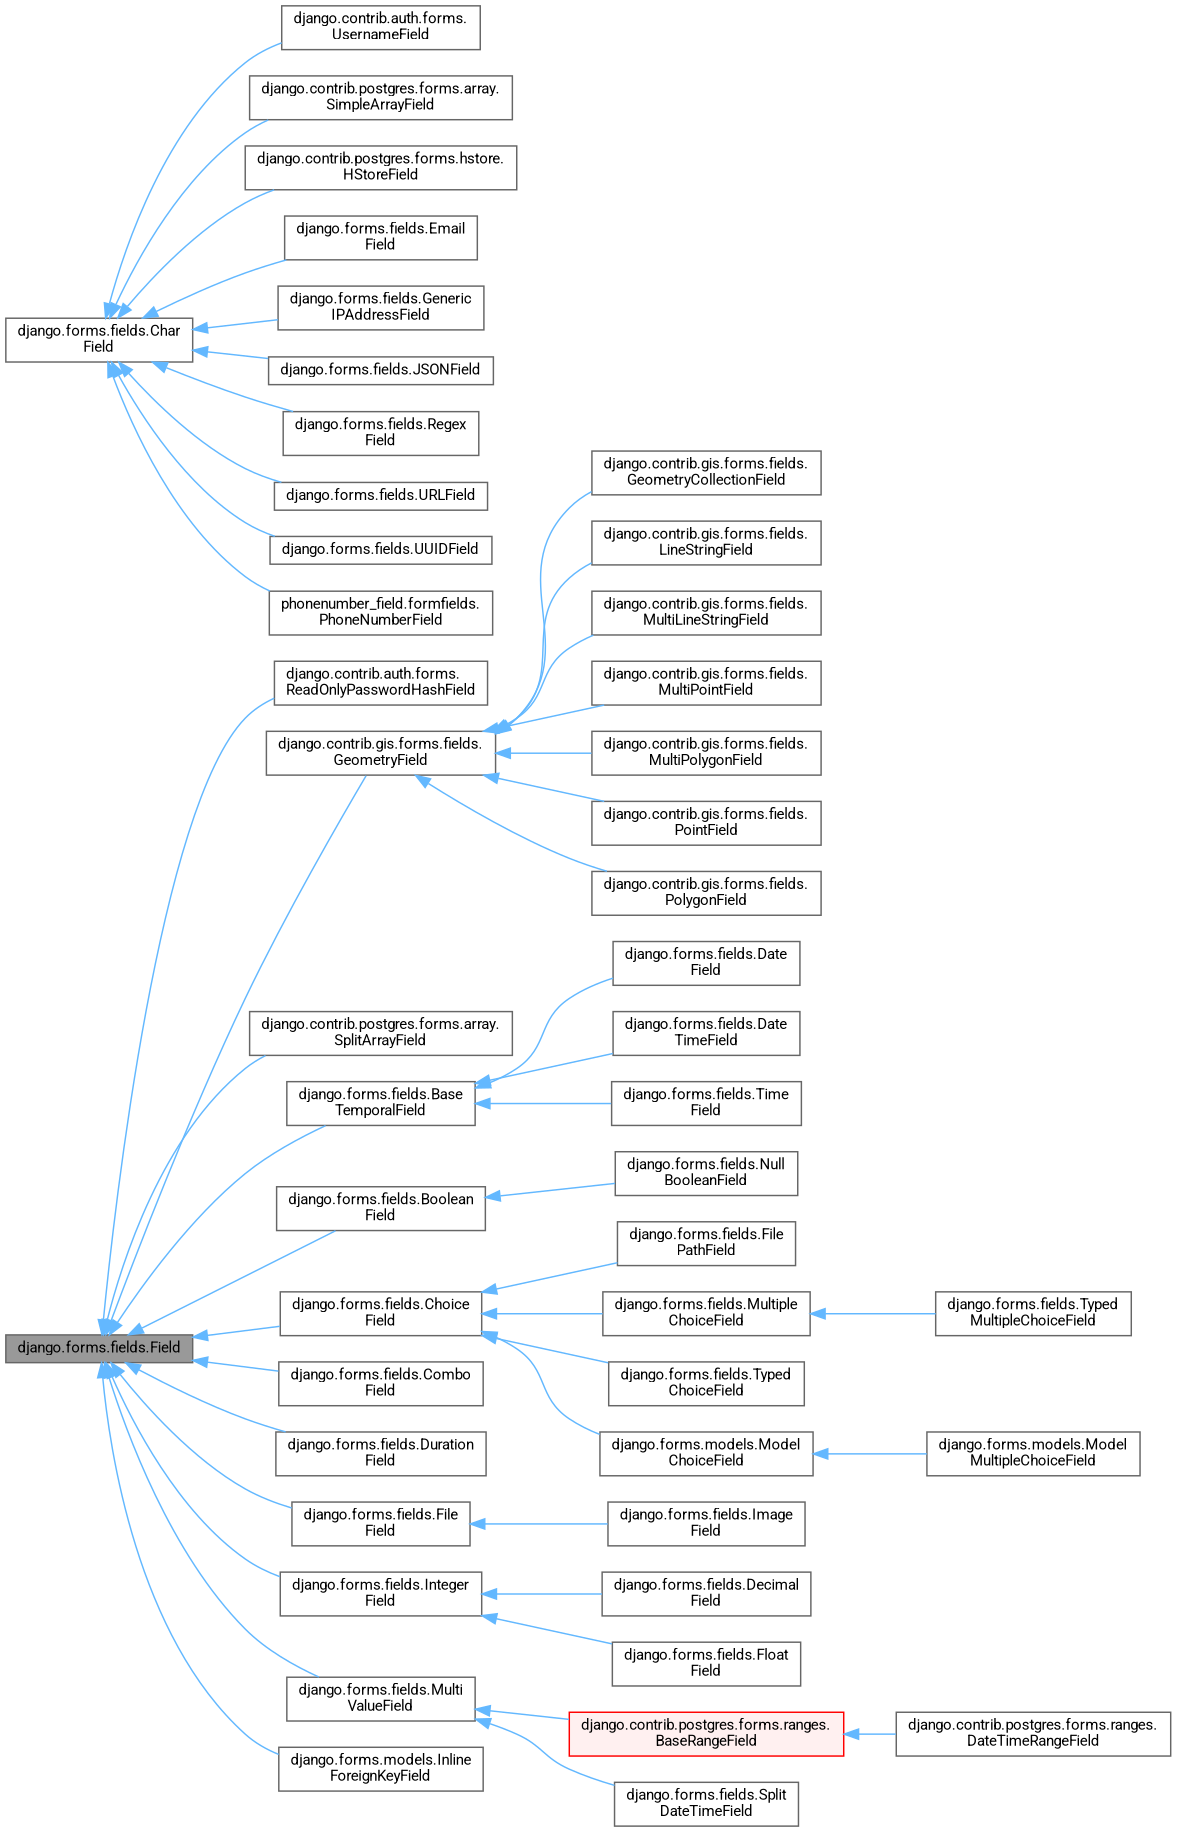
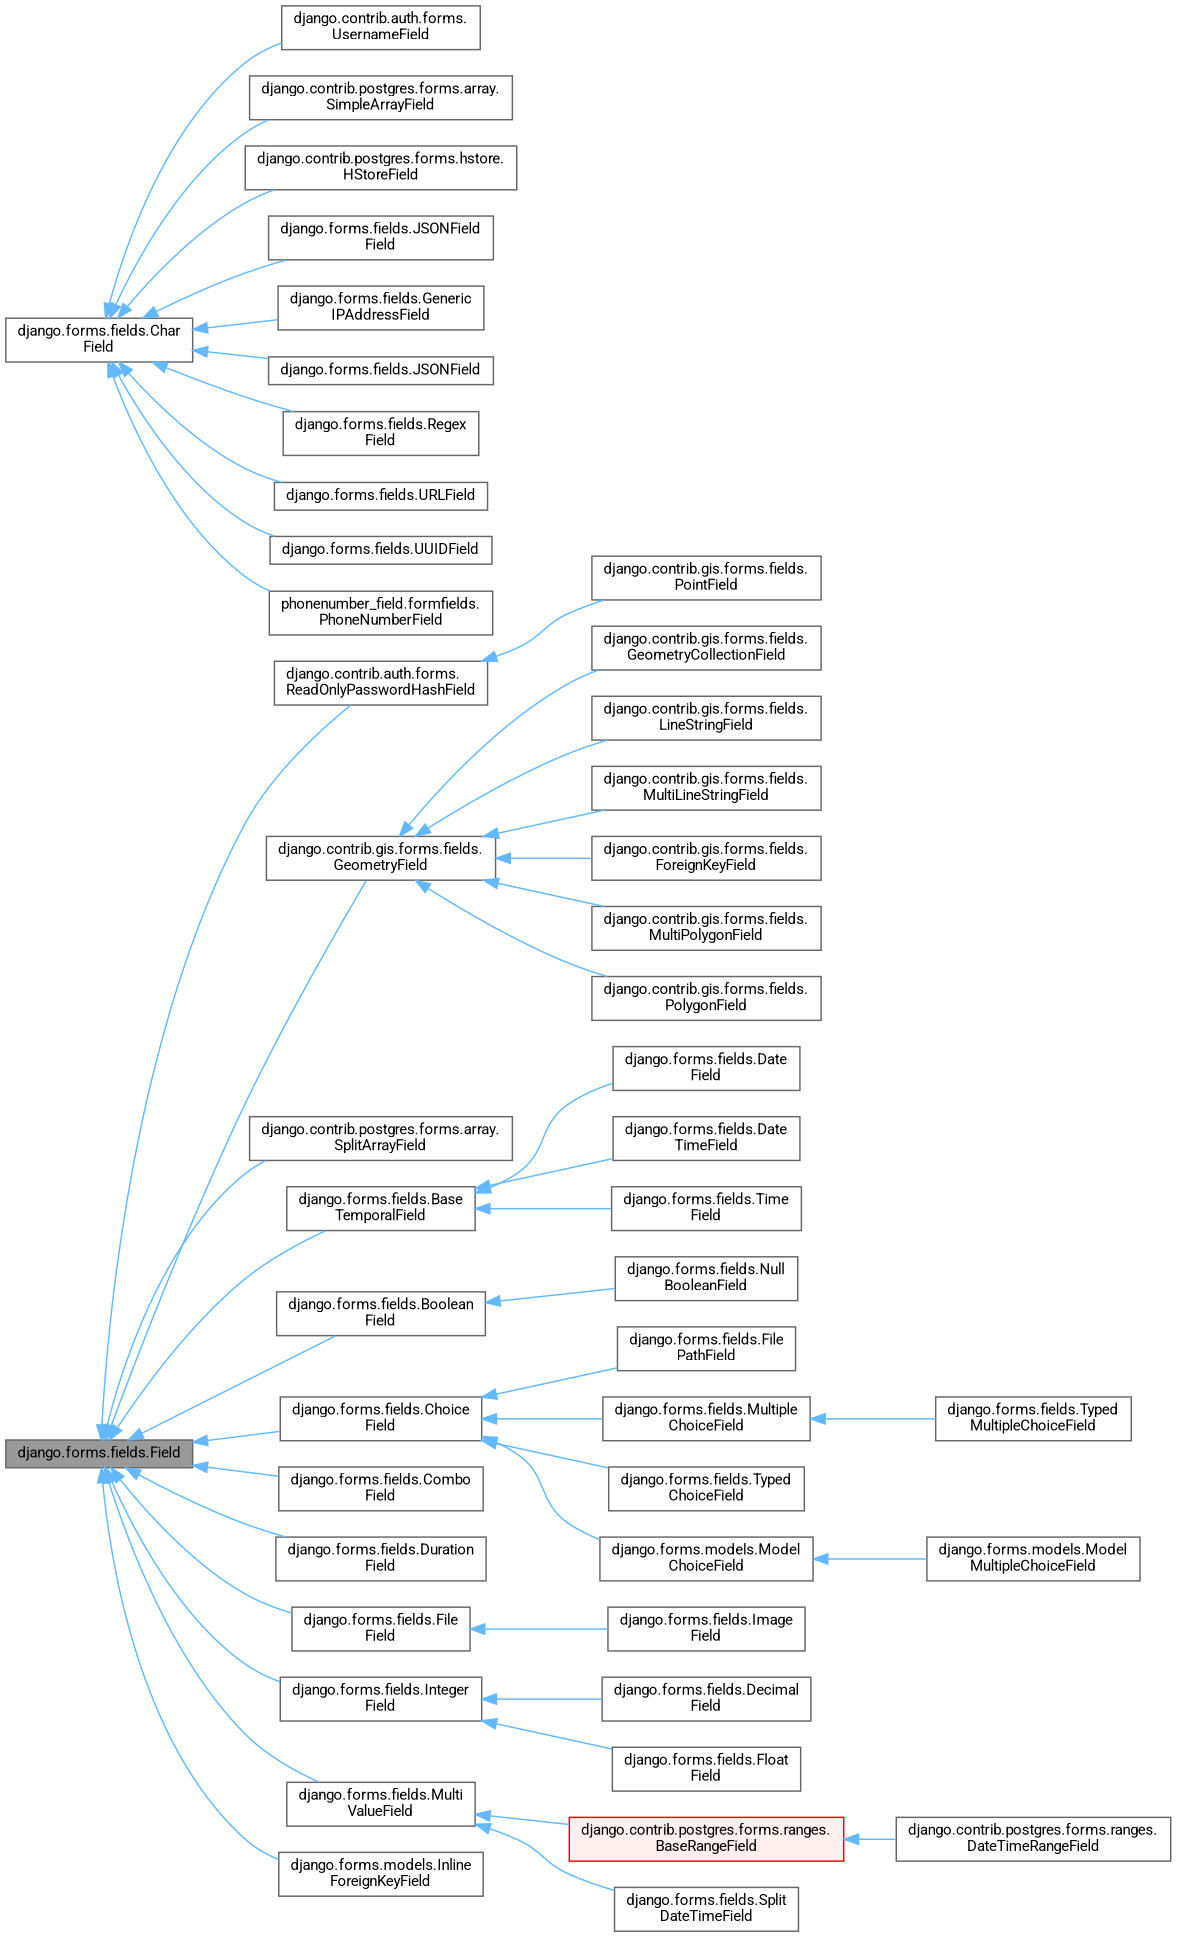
node "django.forms.fields.Email Field": label "django.forms.fields.Email Field" -> "django.forms.fields.JSONField Field"
node "django.contrib.gis.forms.fields. MultiPointField": label "django.contrib.gis.forms.fields. MultiPointField" -> "django.contrib.gis.forms.fields. ForeignKeyField"
edge "django.contrib.gis.forms.fields. PointField" -> "django.contrib.gis.forms.fields. GeometryField": now "django.contrib.gis.forms.fields. PointField" -> "django.contrib.auth.forms. ReadOnlyPasswordHashField"
